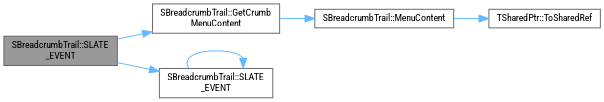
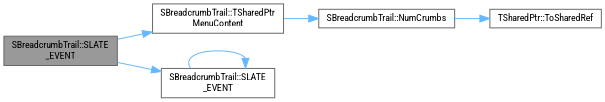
node "SBreadcrumbTrail::GetCrumb MenuContent": label "SBreadcrumbTrail::GetCrumb MenuContent" -> "SBreadcrumbTrail::TSharedPtr MenuContent"
node "SBreadcrumbTrail::MenuContent": label "SBreadcrumbTrail::MenuContent" -> "SBreadcrumbTrail::NumCrumbs"
